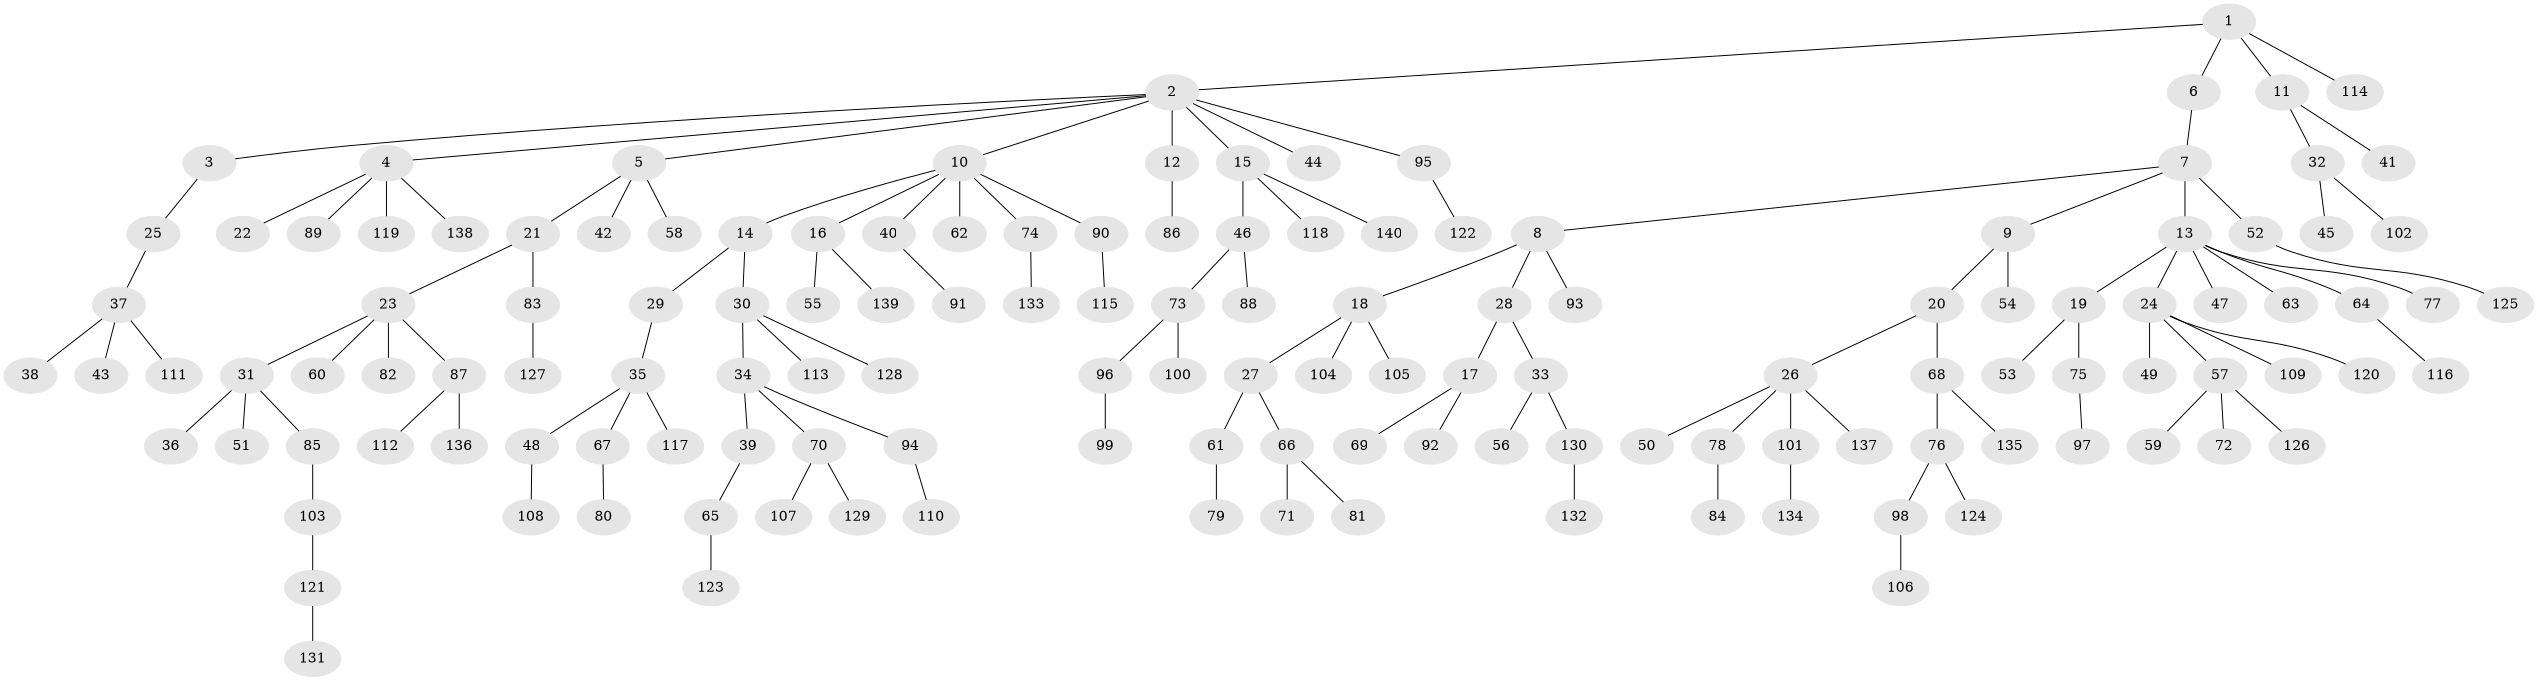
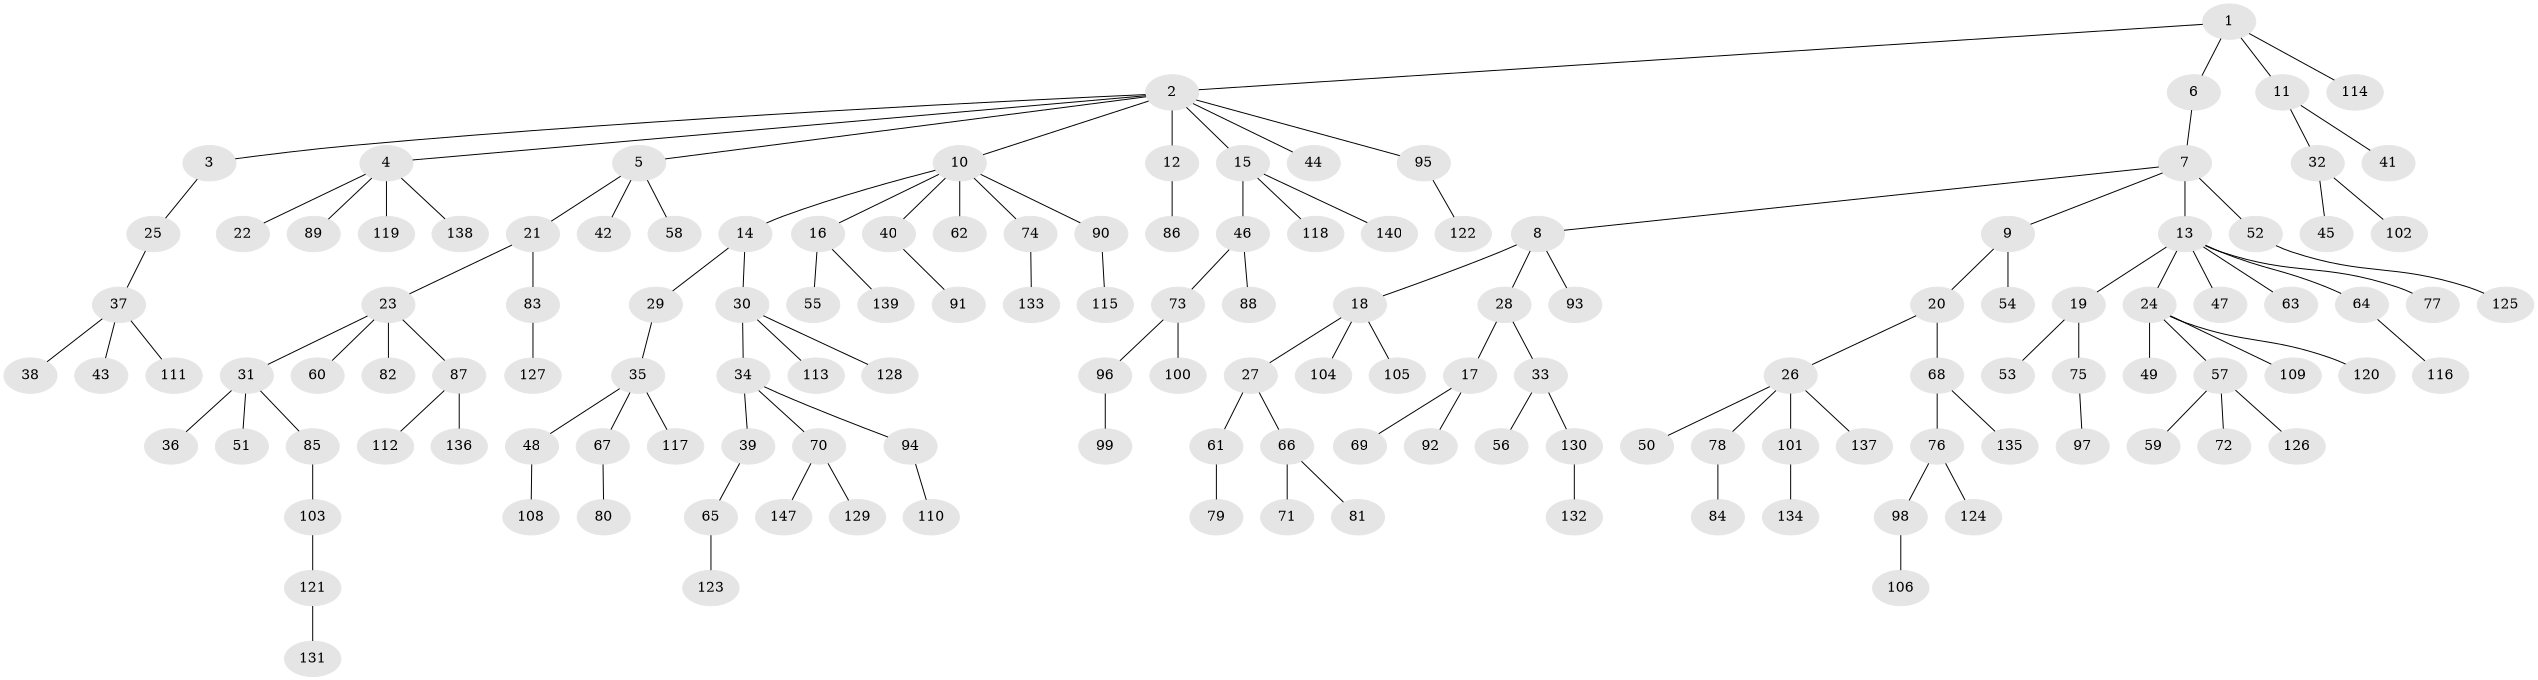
node "107": label "107" -> "147"
